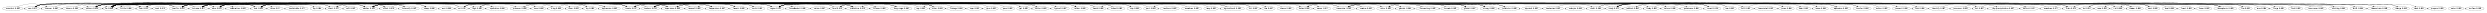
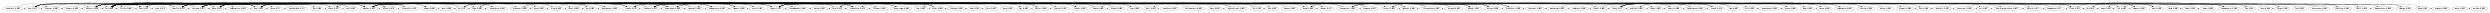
node "anomalous 0.002": label "anomalous 0.002" -> "northeastern 0.002"
